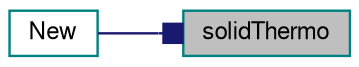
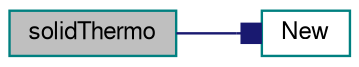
edge "New" -> "solidThermo": reversed
